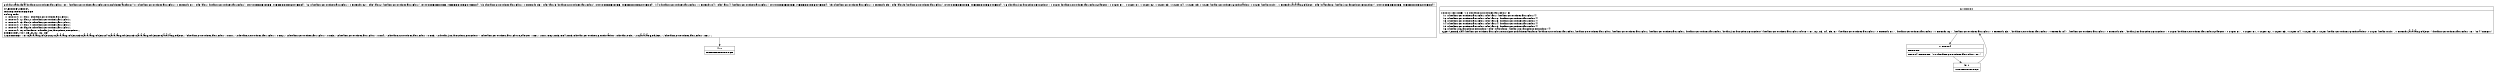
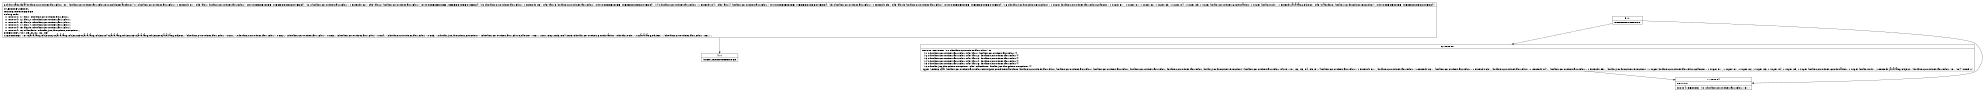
node "4: ?": text "MTH_ENTER_BLOCK" -> "MTH_SIGNATURE_BLOCK"
edge "7: 0x0004" -> "5: ?": reversed
node "5: ?": text "MTH_EXIT_BLOCK" -> "MTH_EXIT_METHOD"
